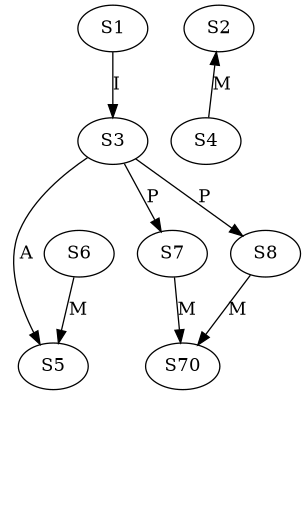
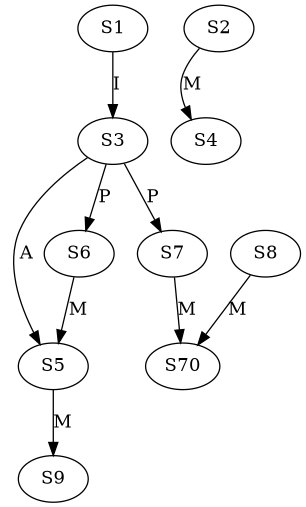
edge "S4" -> "S2": reversed
edge "S3" -> "S8": now "S3" -> "S6"
node "S9": added
